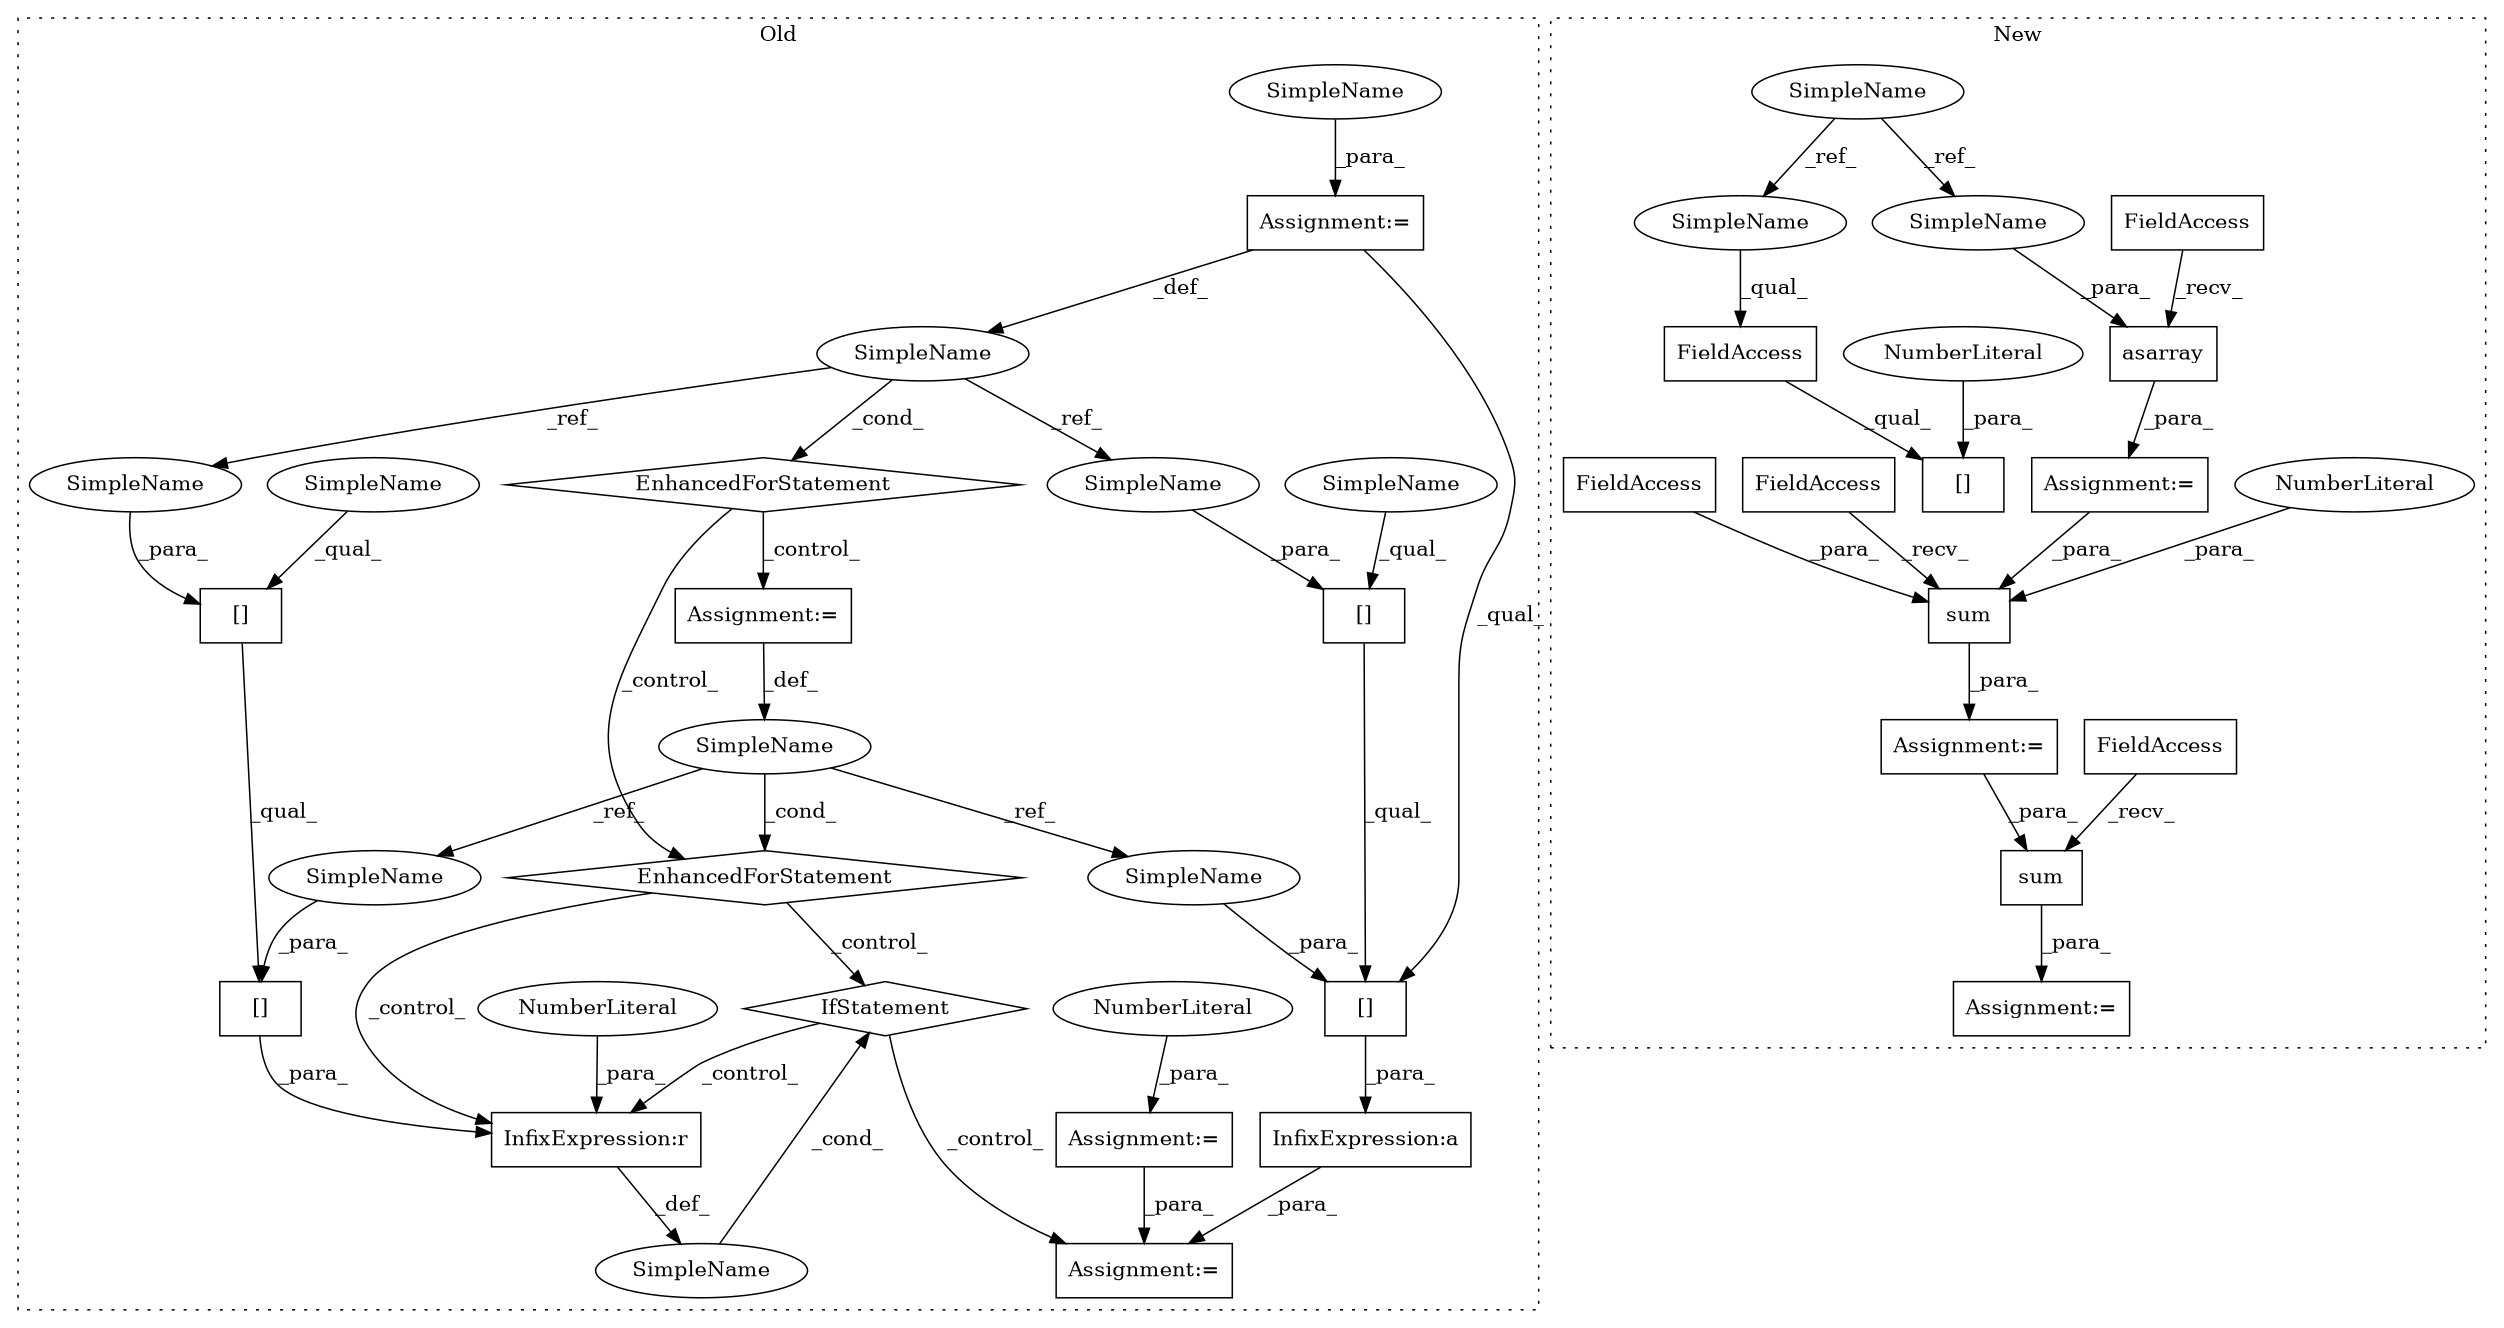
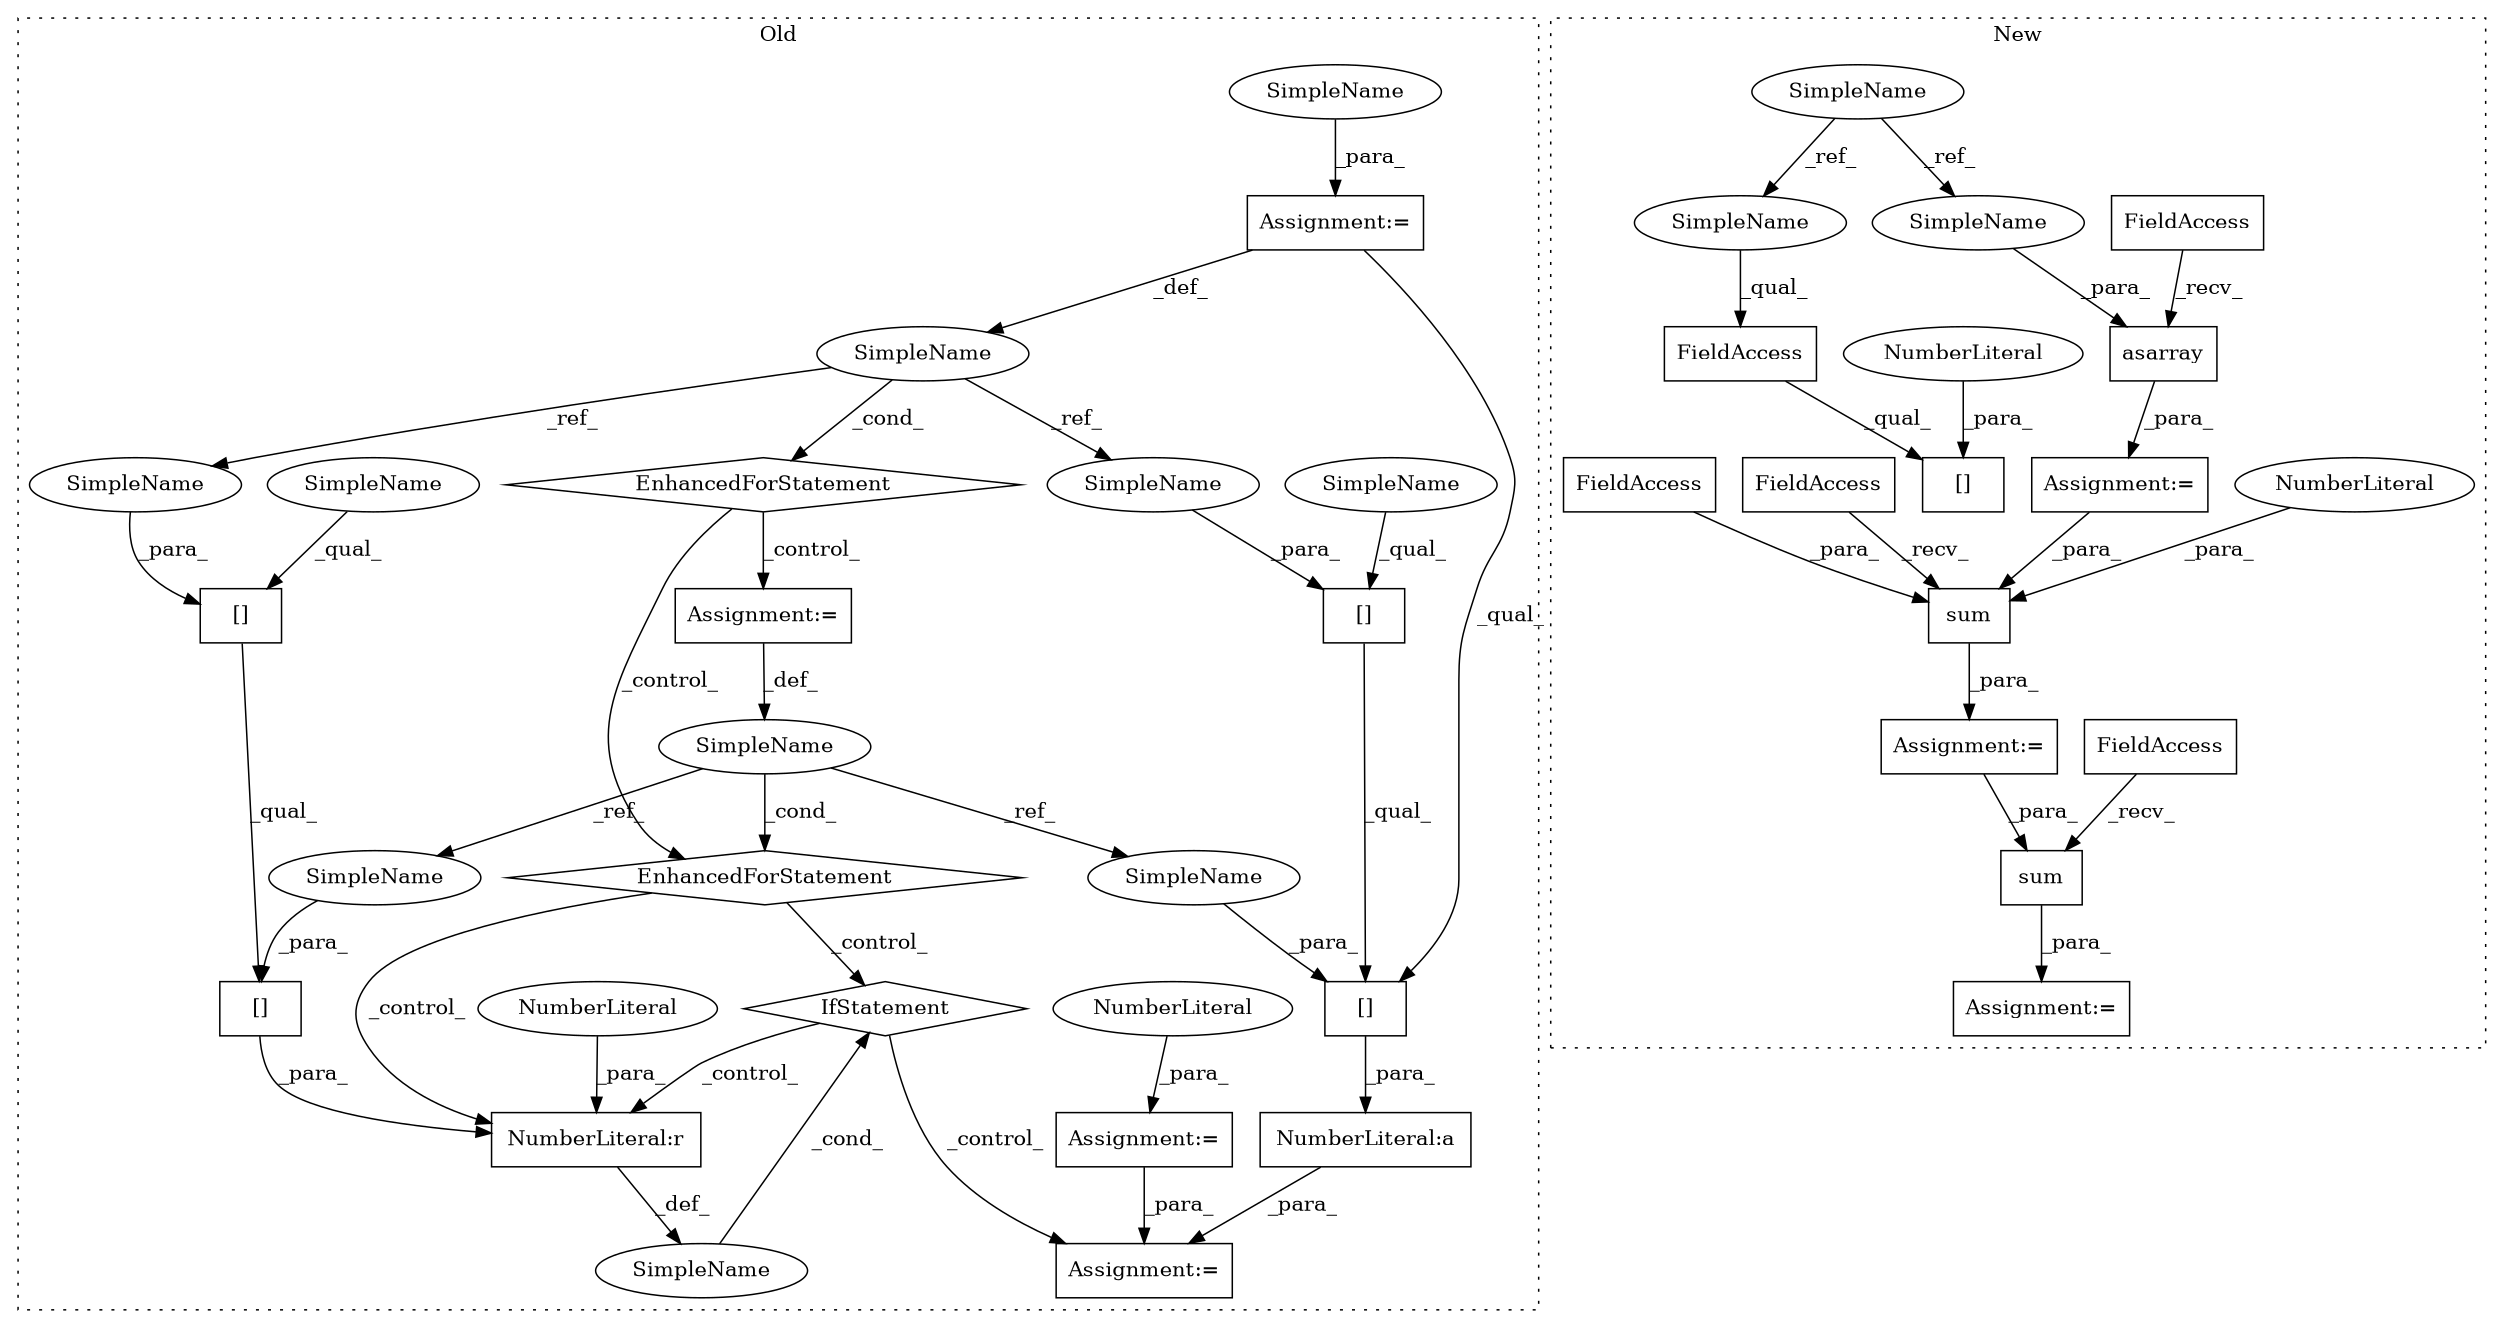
node "InfixExpression:r": label "InfixExpression:r" -> "NumberLiteral:r"
node "InfixExpression:a": label "InfixExpression:a" -> "NumberLiteral:a"
